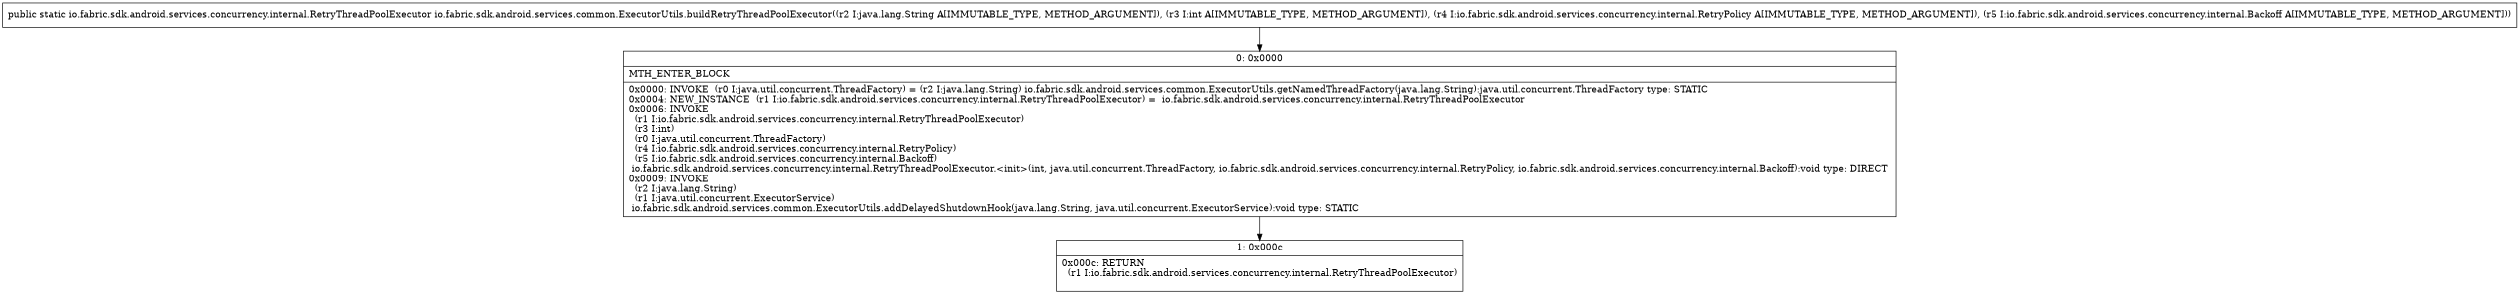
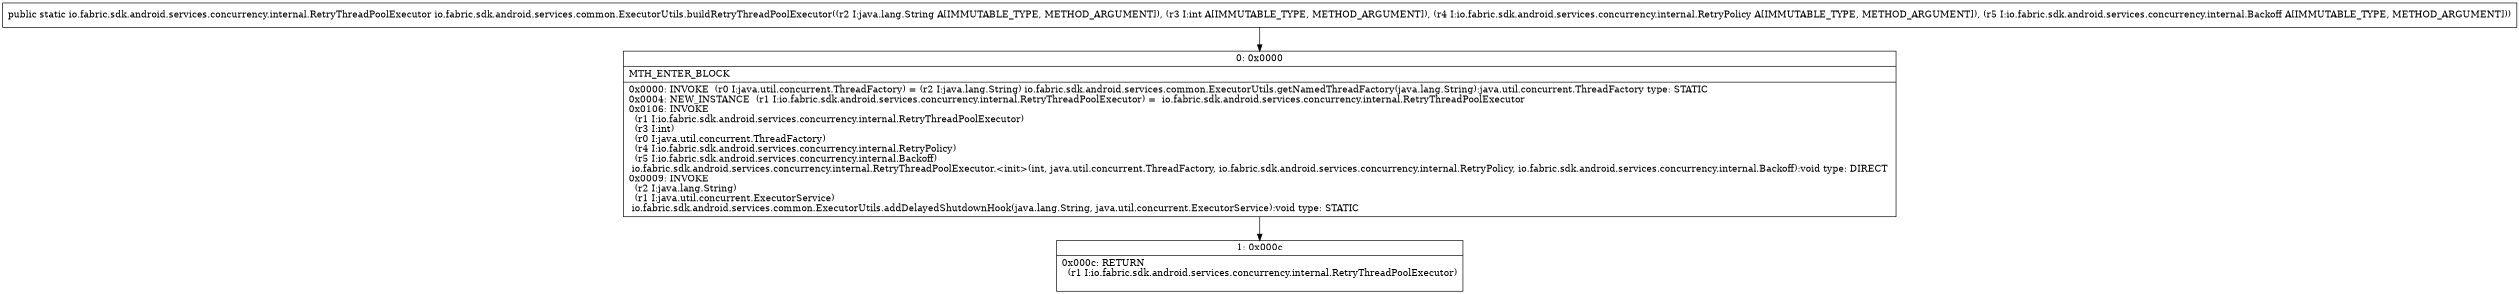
node "0: 0x0000": text "0x0006: INVOKE" -> "0x0106: INVOKE"
